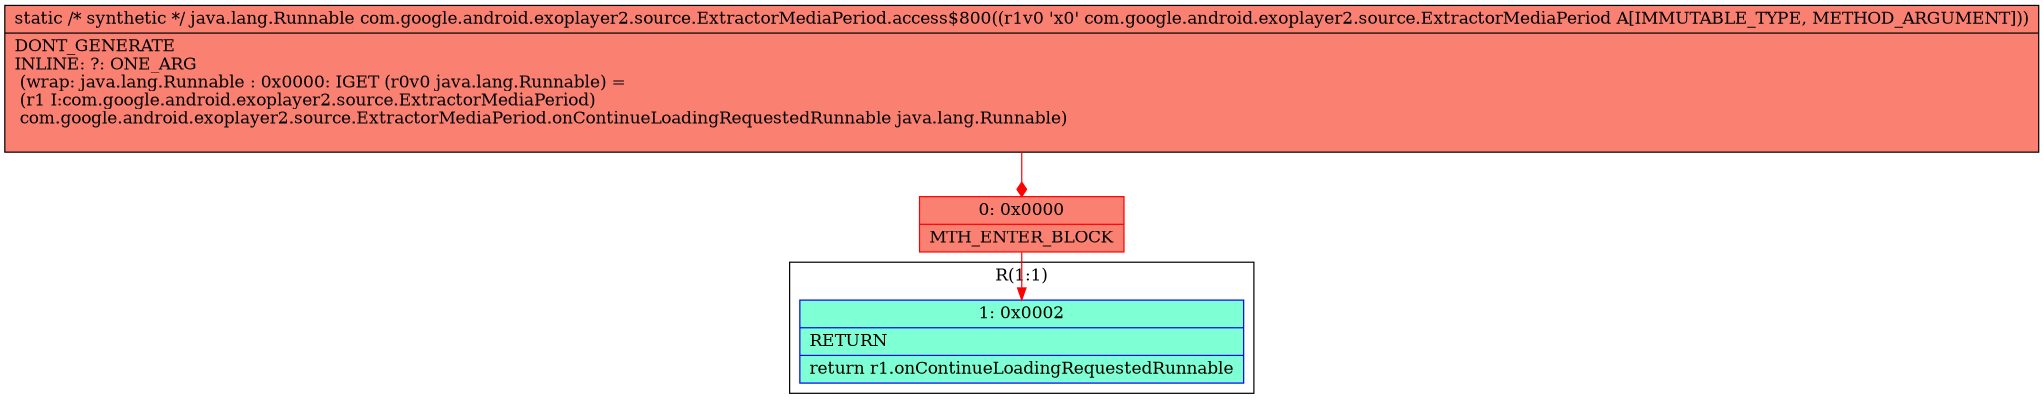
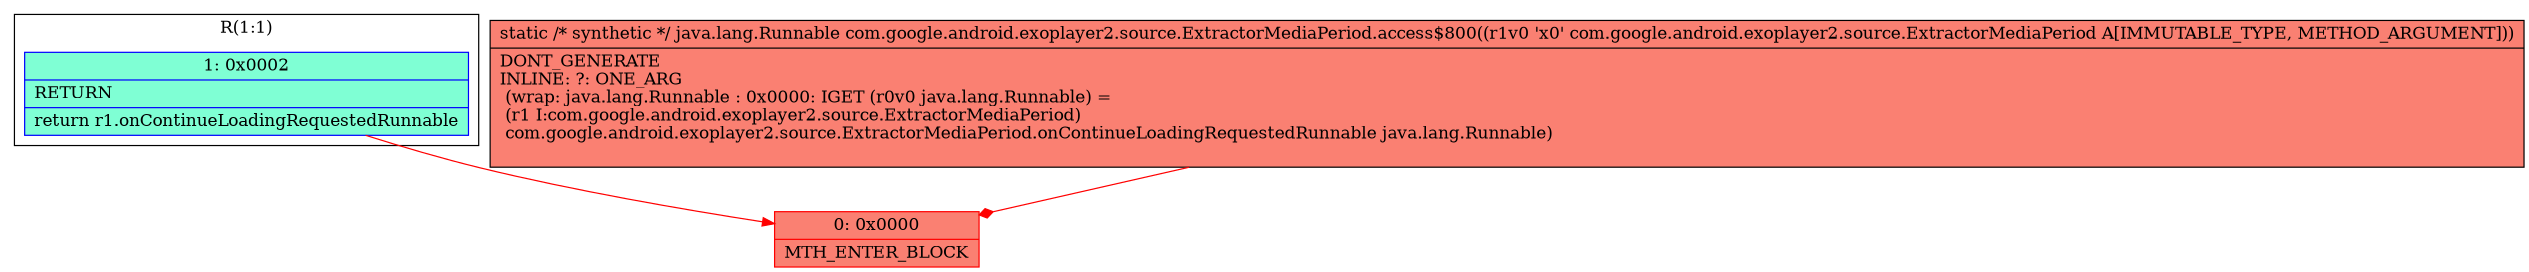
edge "0: 0x0000" -> "1: 0x0002": reversed
